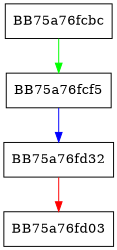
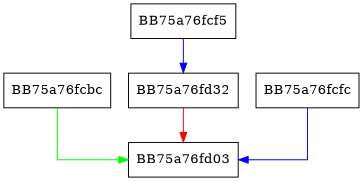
edge "BB75a76fcbc" -> "BB75a76fcf5": now "BB75a76fcbc" -> "BB75a76fd03"
node "BB75a76fcfc": added
